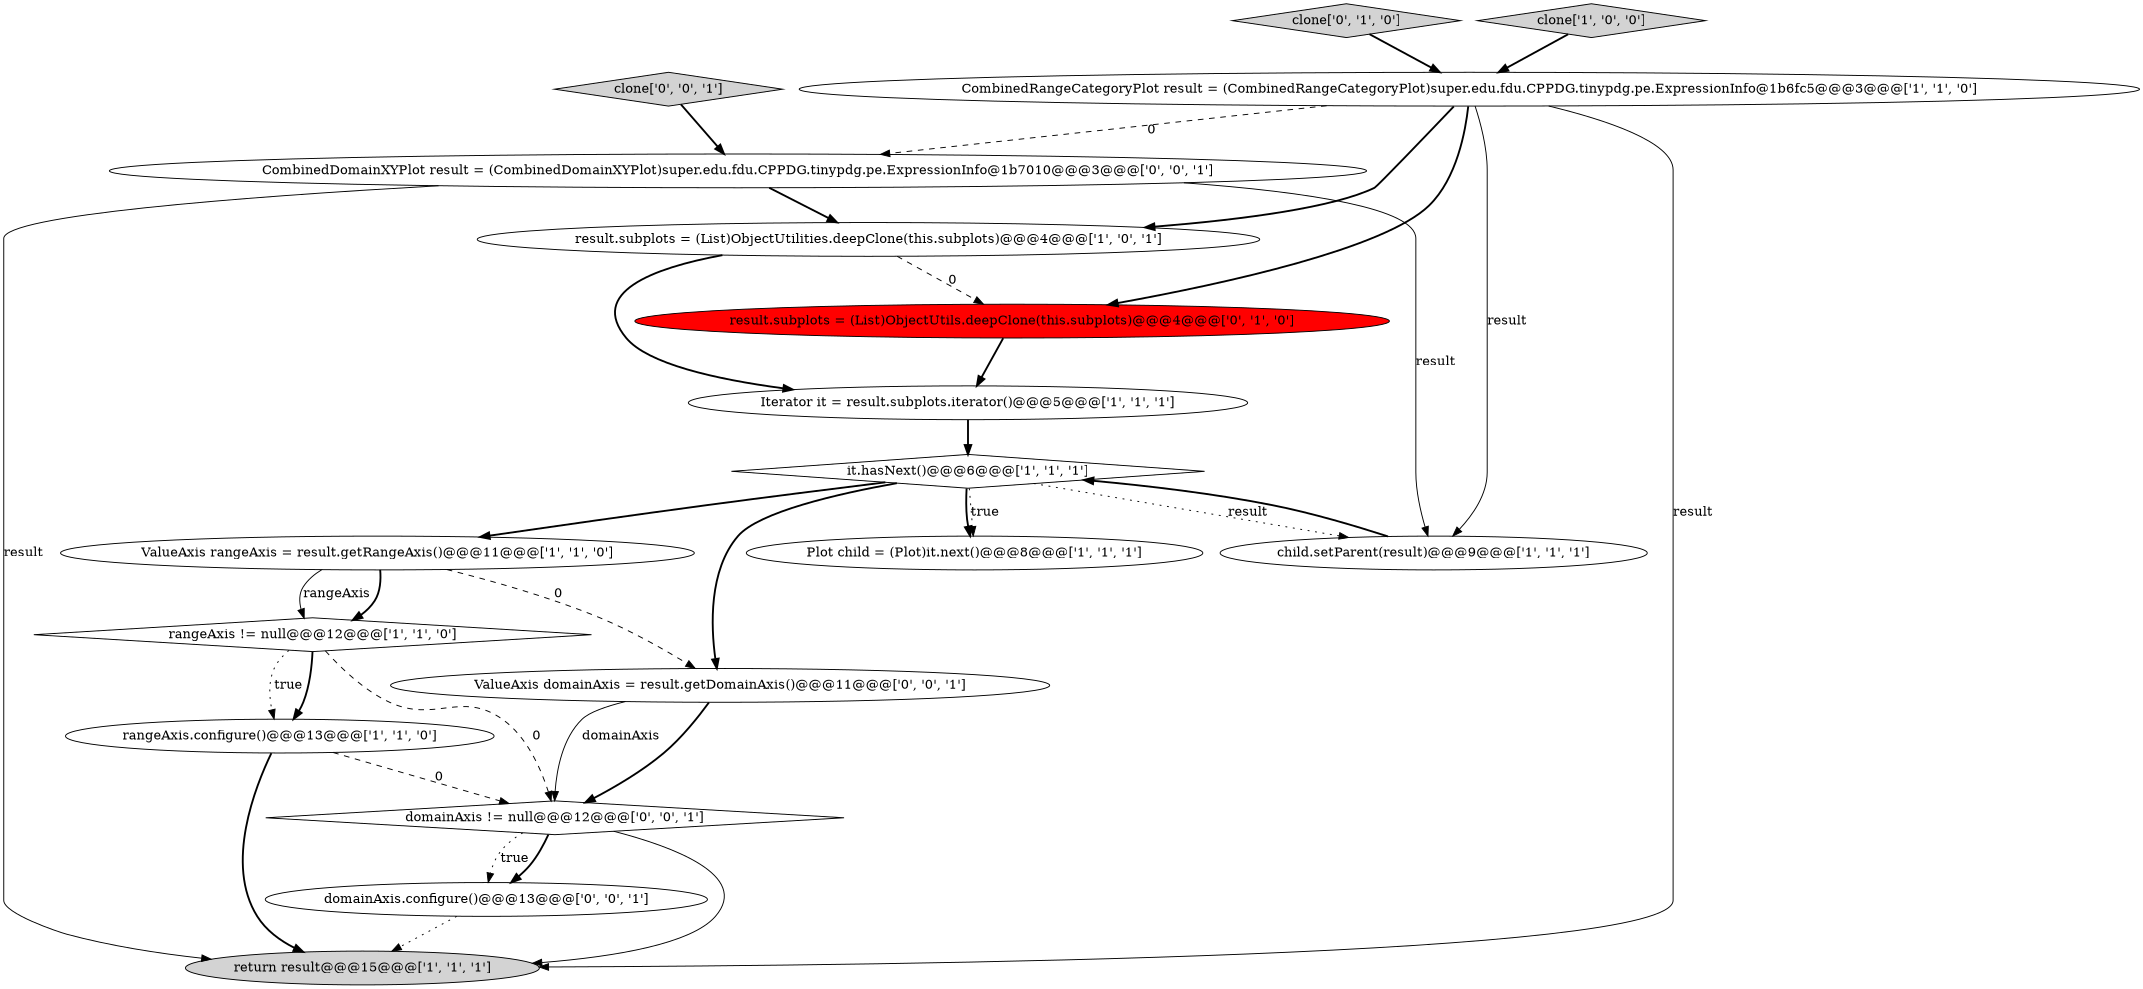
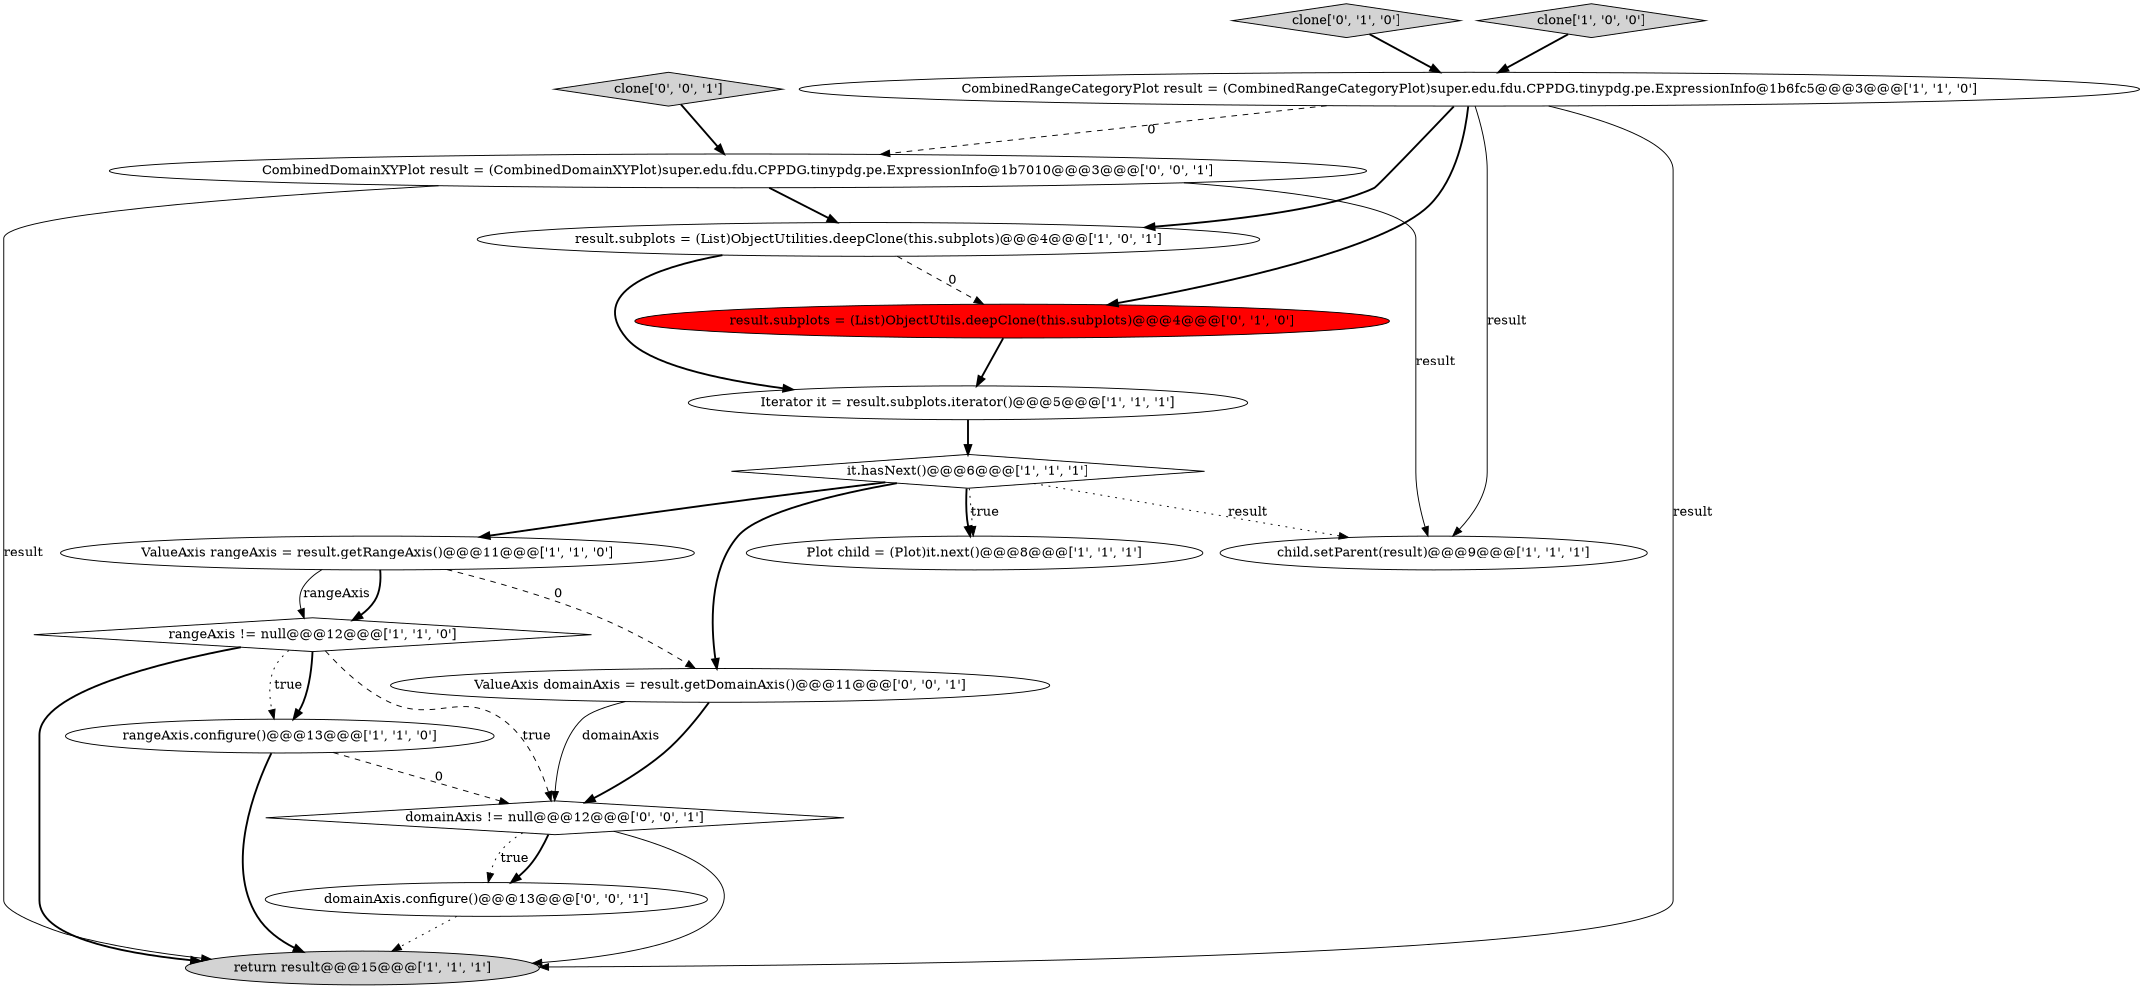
edge "child.setParent(result)@@@9@@@['1', '1', '1']" -> "it.hasNext()@@@6@@@['1', '1', '1']": removed
edge "rangeAxis != null@@@12@@@['1', '1', '0']" -> "domainAxis != null@@@12@@@['0', '0', '1']": label "0" -> "true"
edge "rangeAxis != null@@@12@@@['1', '1', '0']" -> "return result@@@15@@@['1', '1', '1']": added
